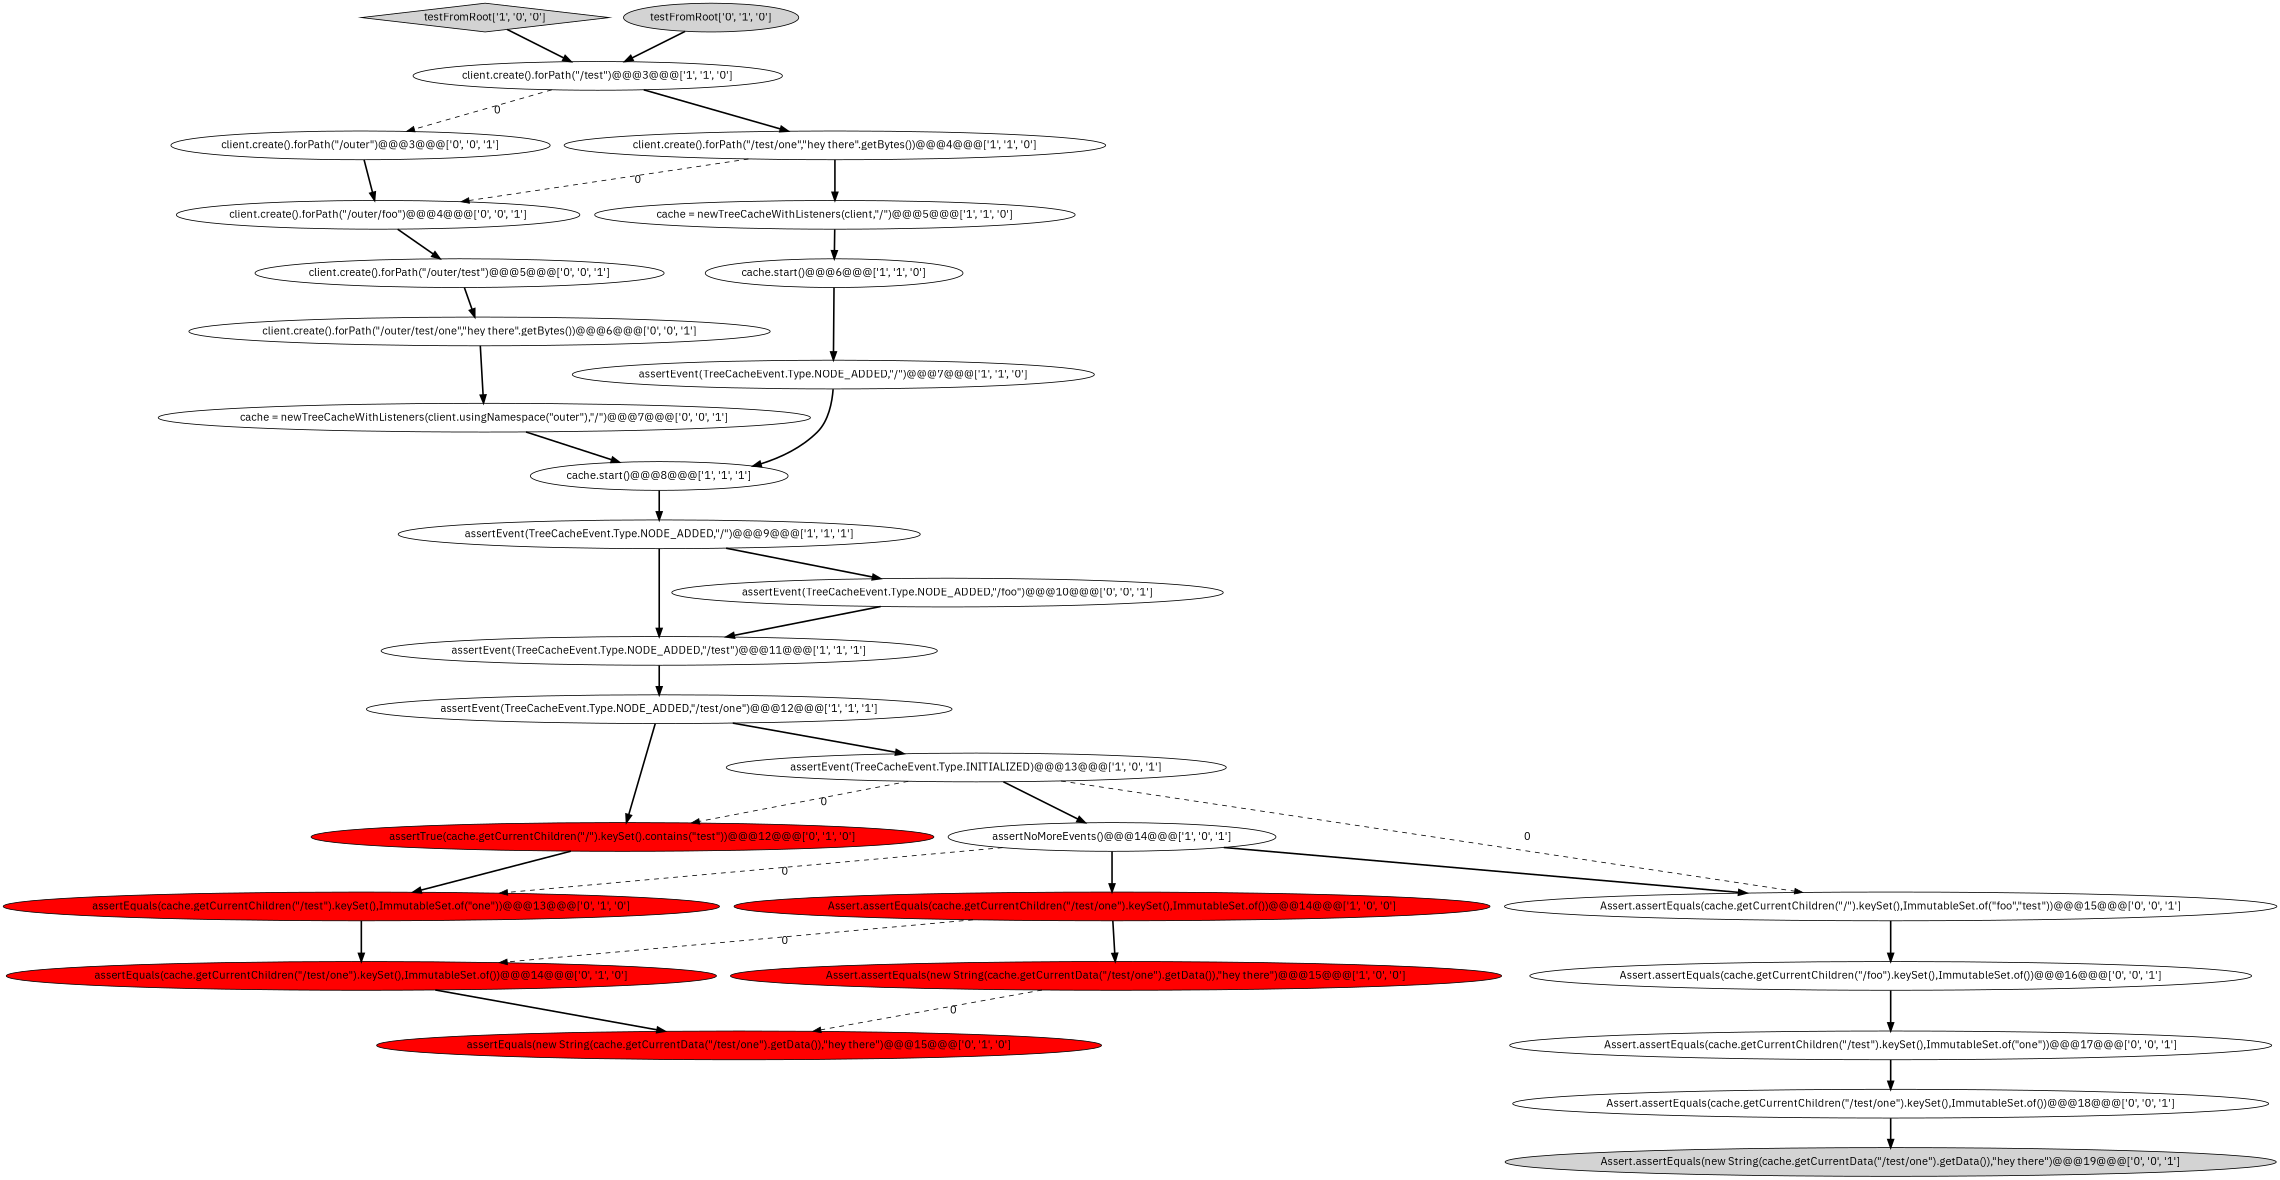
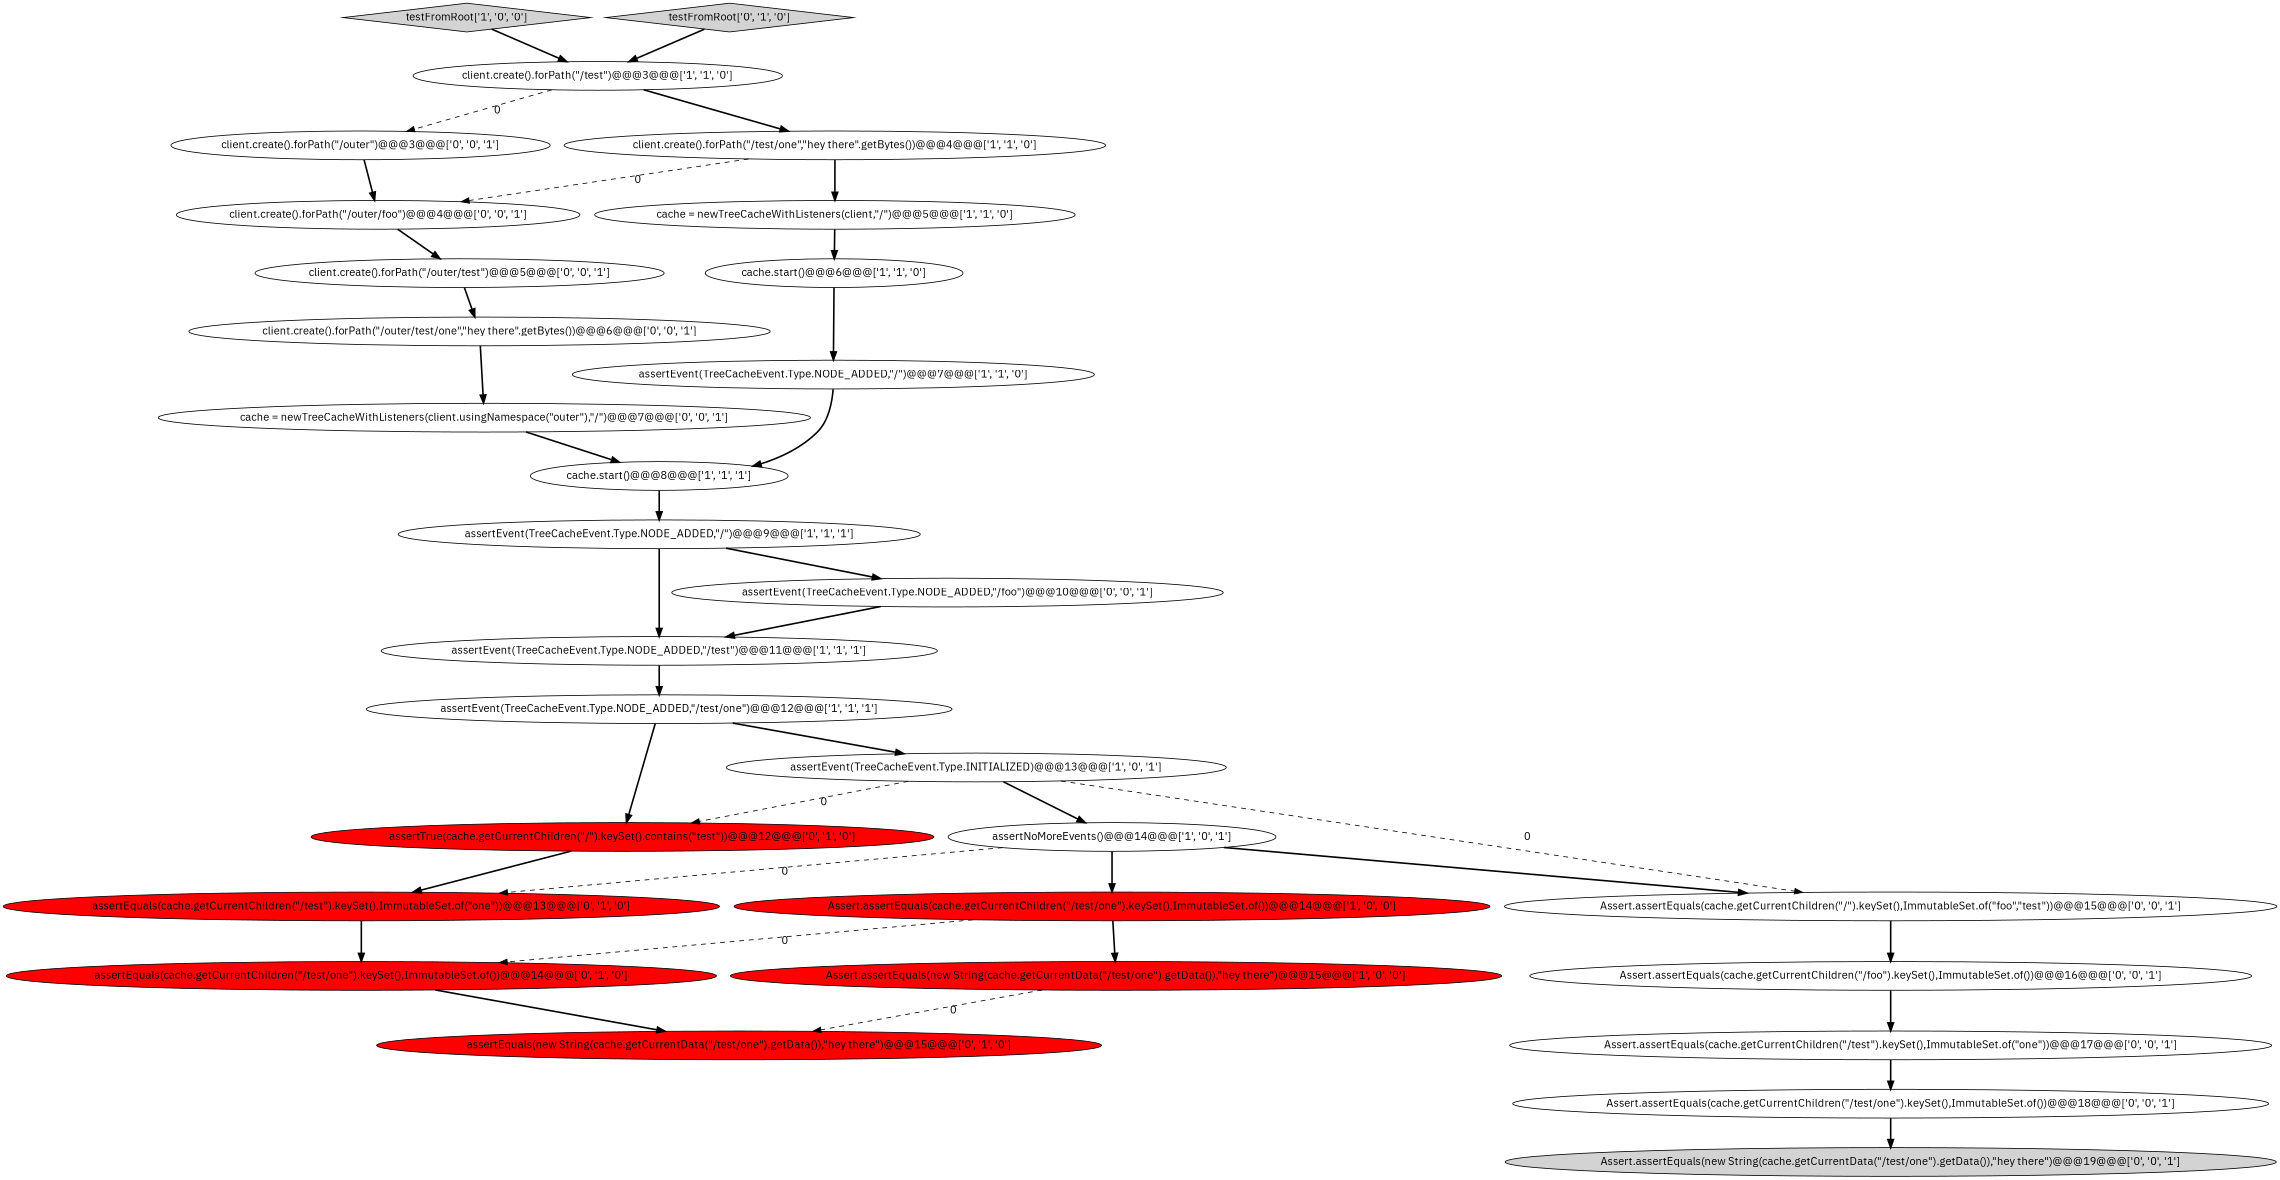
node "testFromRoot['0', '1', '0']": shape ellipse -> diamond
